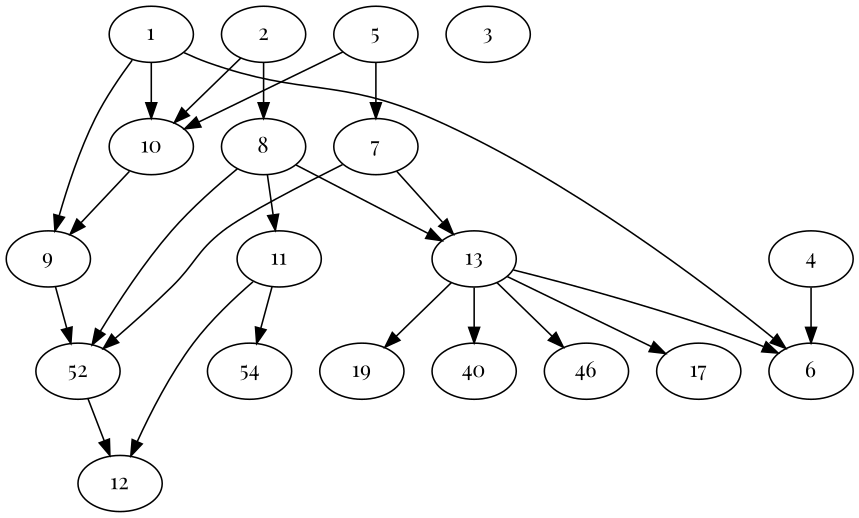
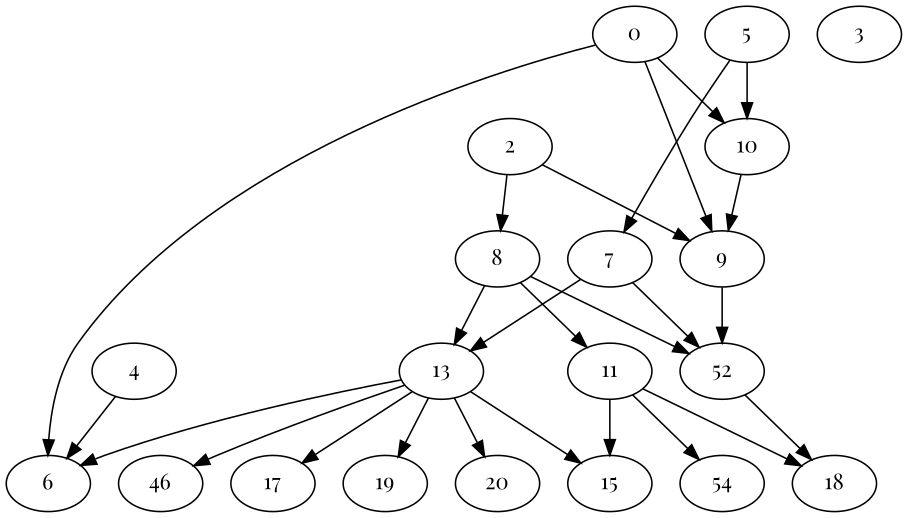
node "1": label "1" -> "0"
edge "2" -> "10": now "2" -> "9"
node "40": label "40" -> "20"
node "12": label "12" -> "18"
node "15": added
